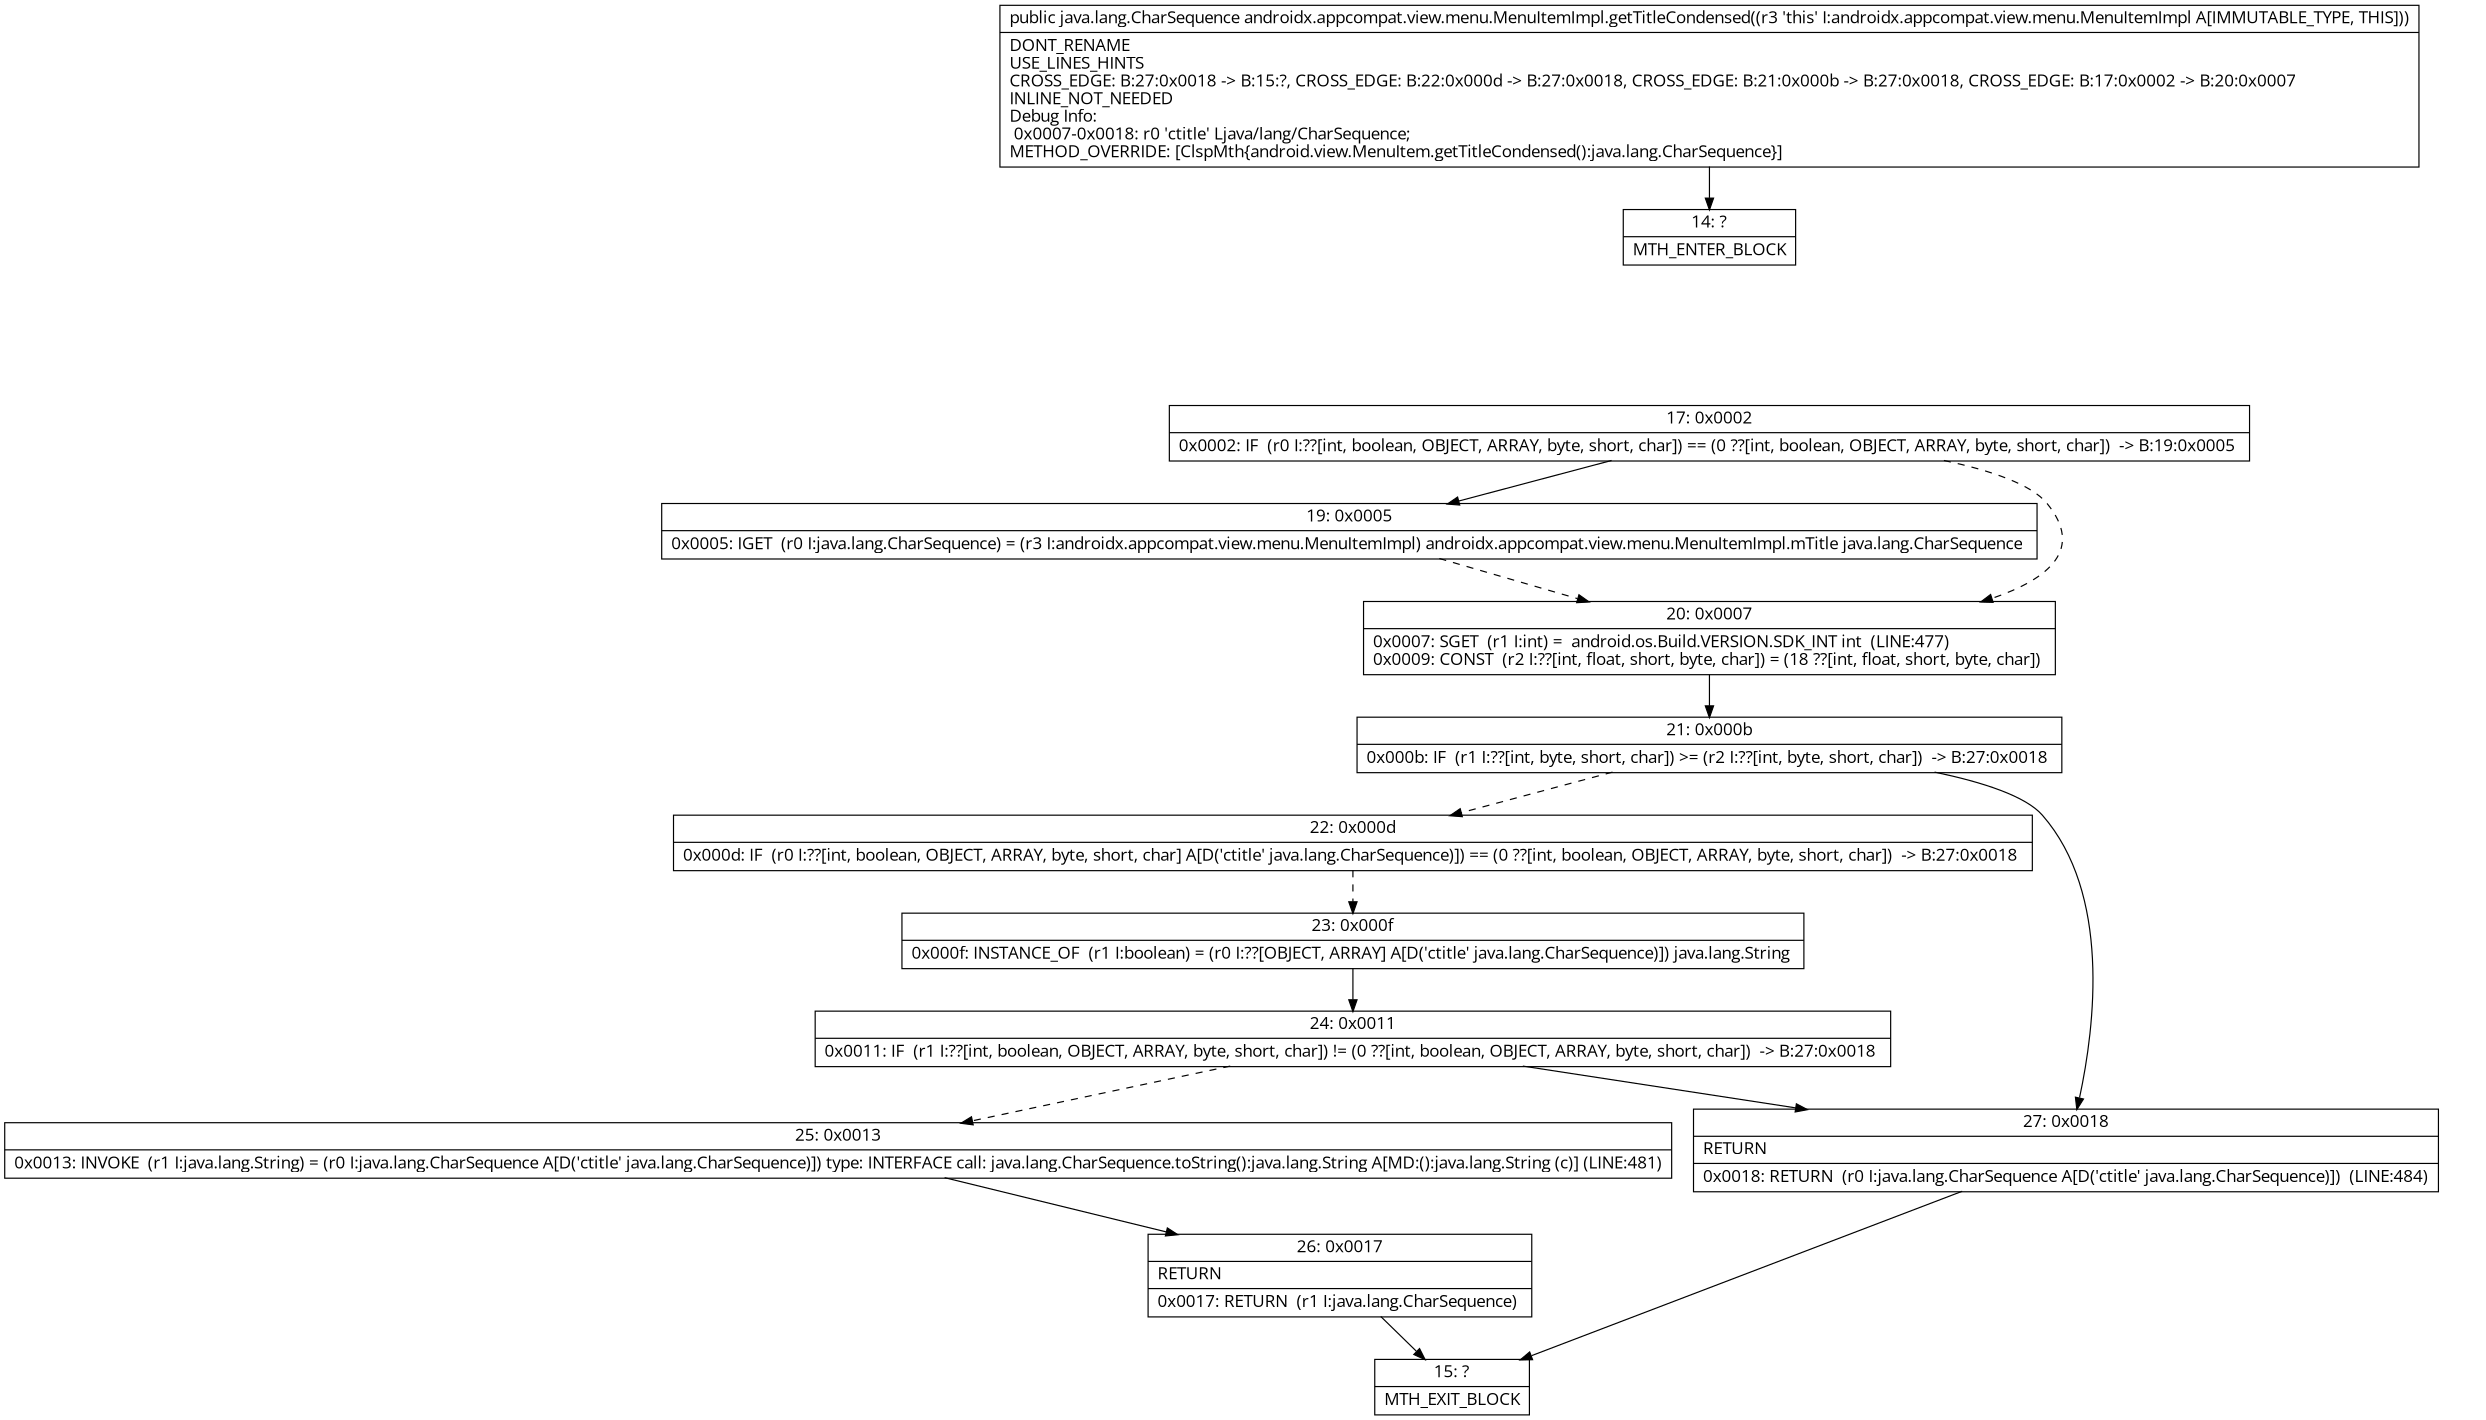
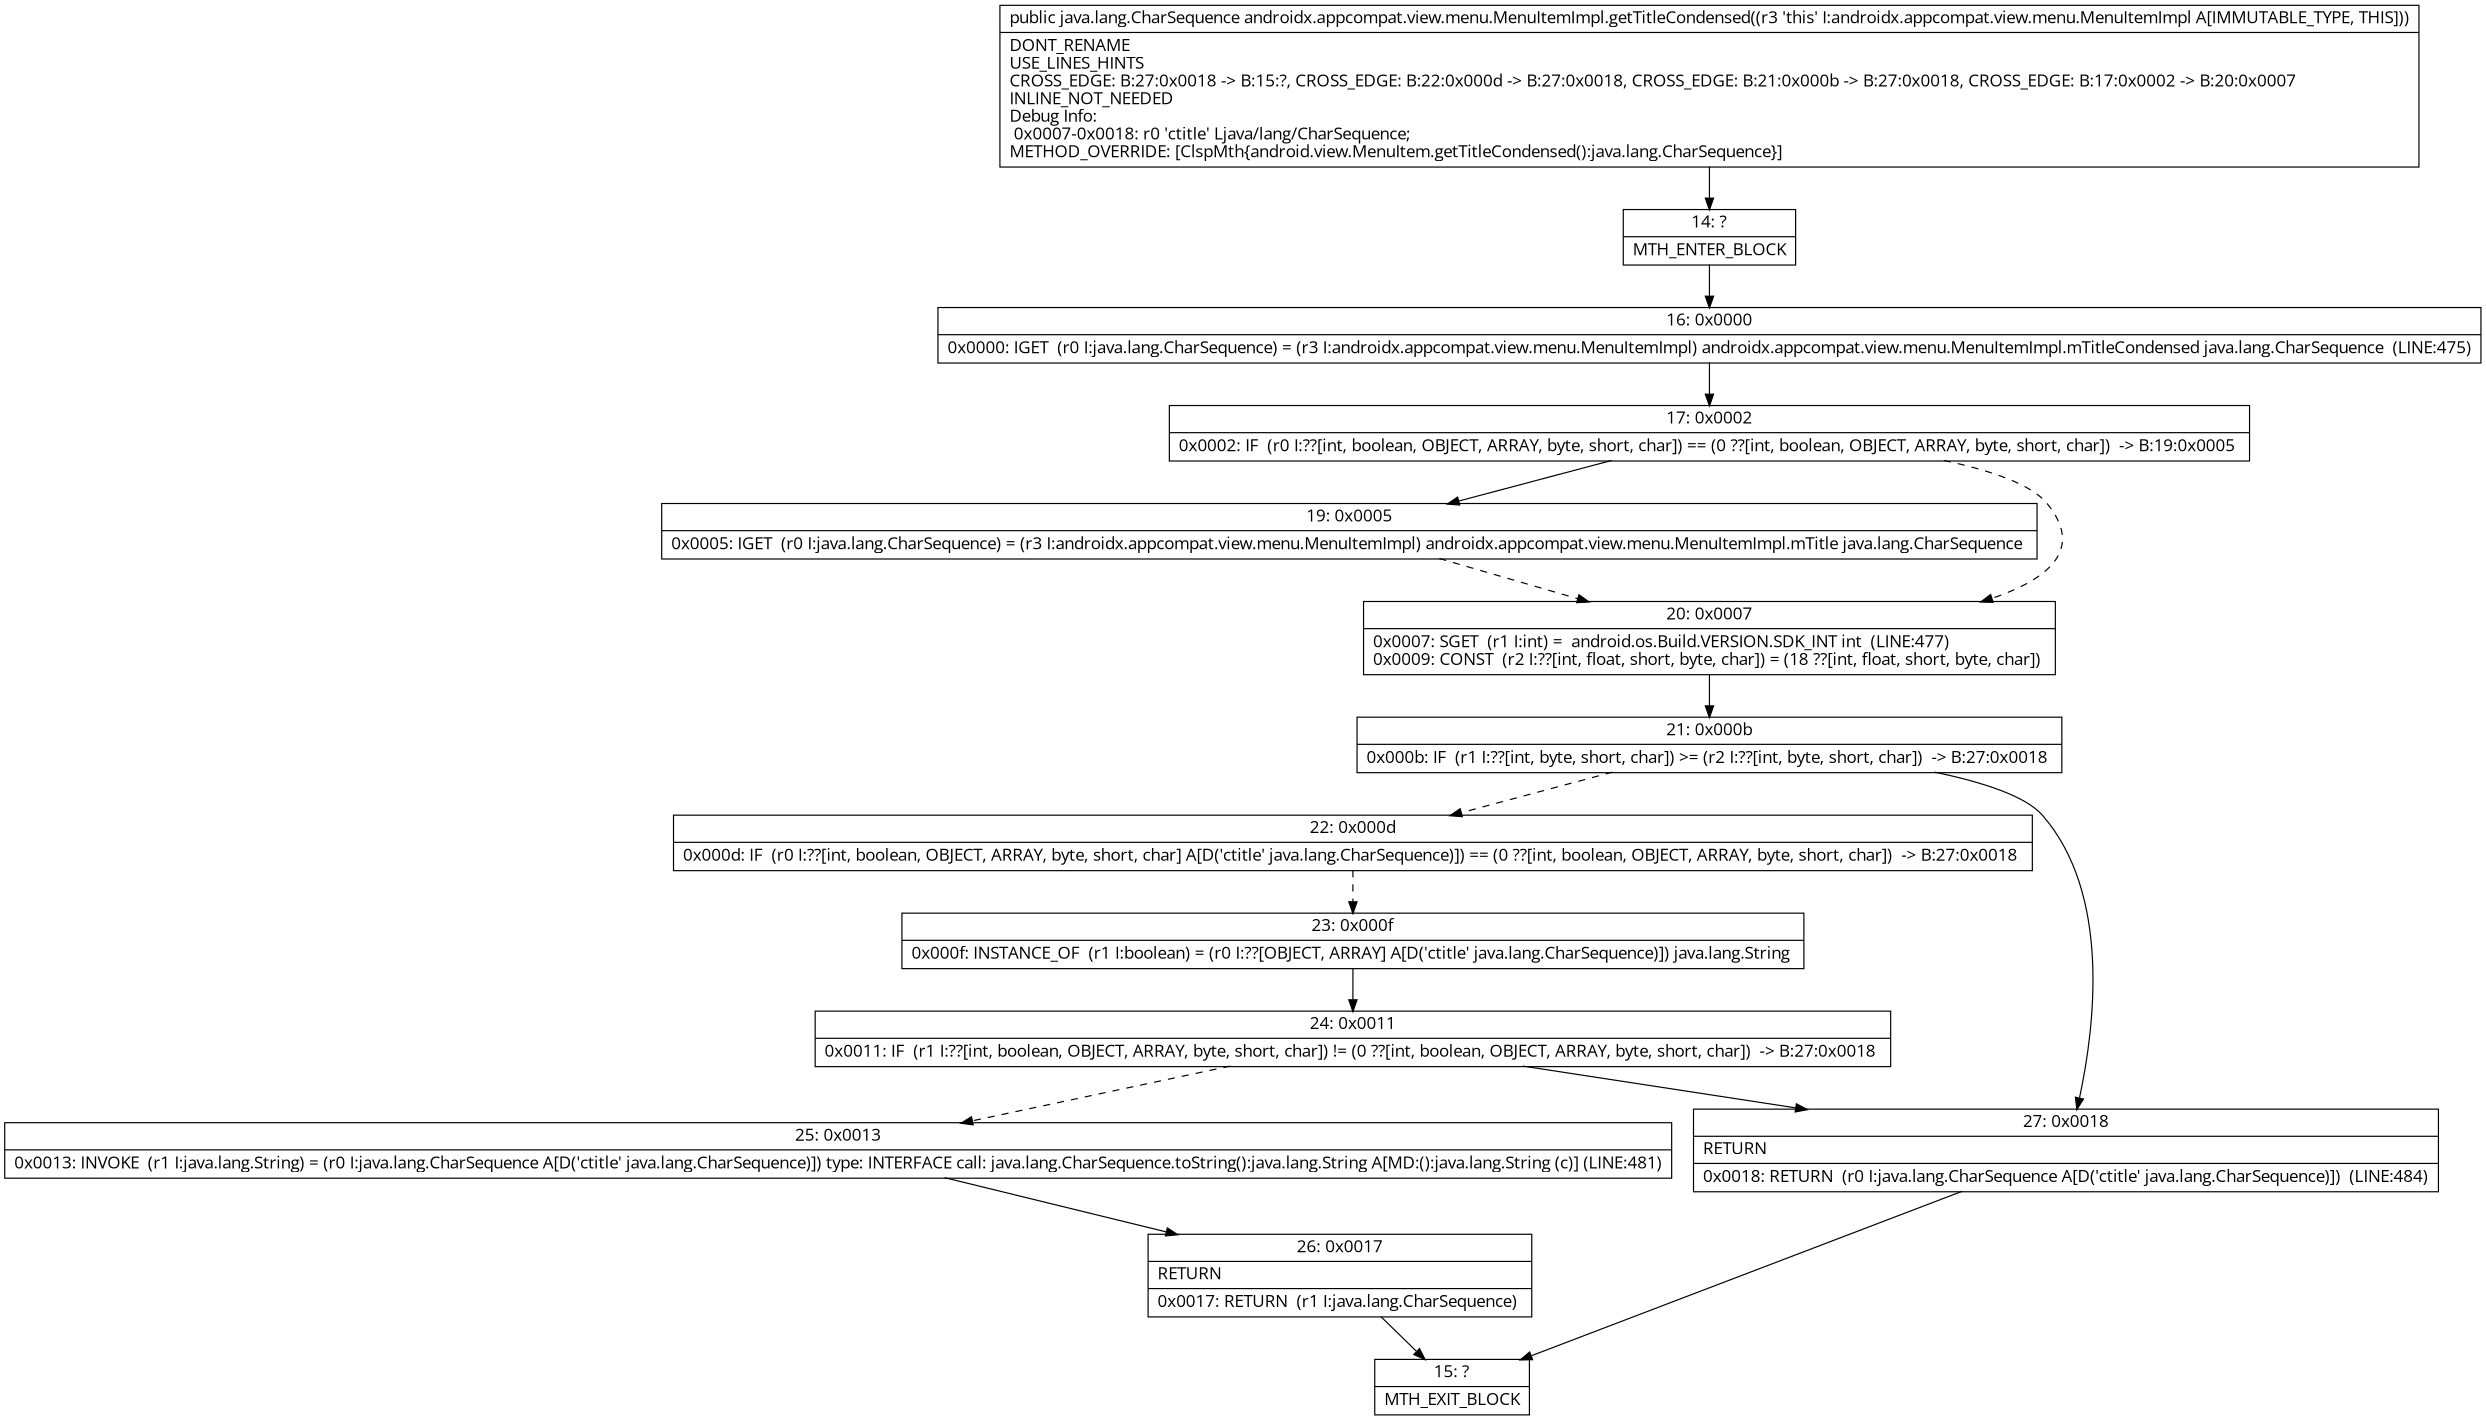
node "16: 0x0000": added
